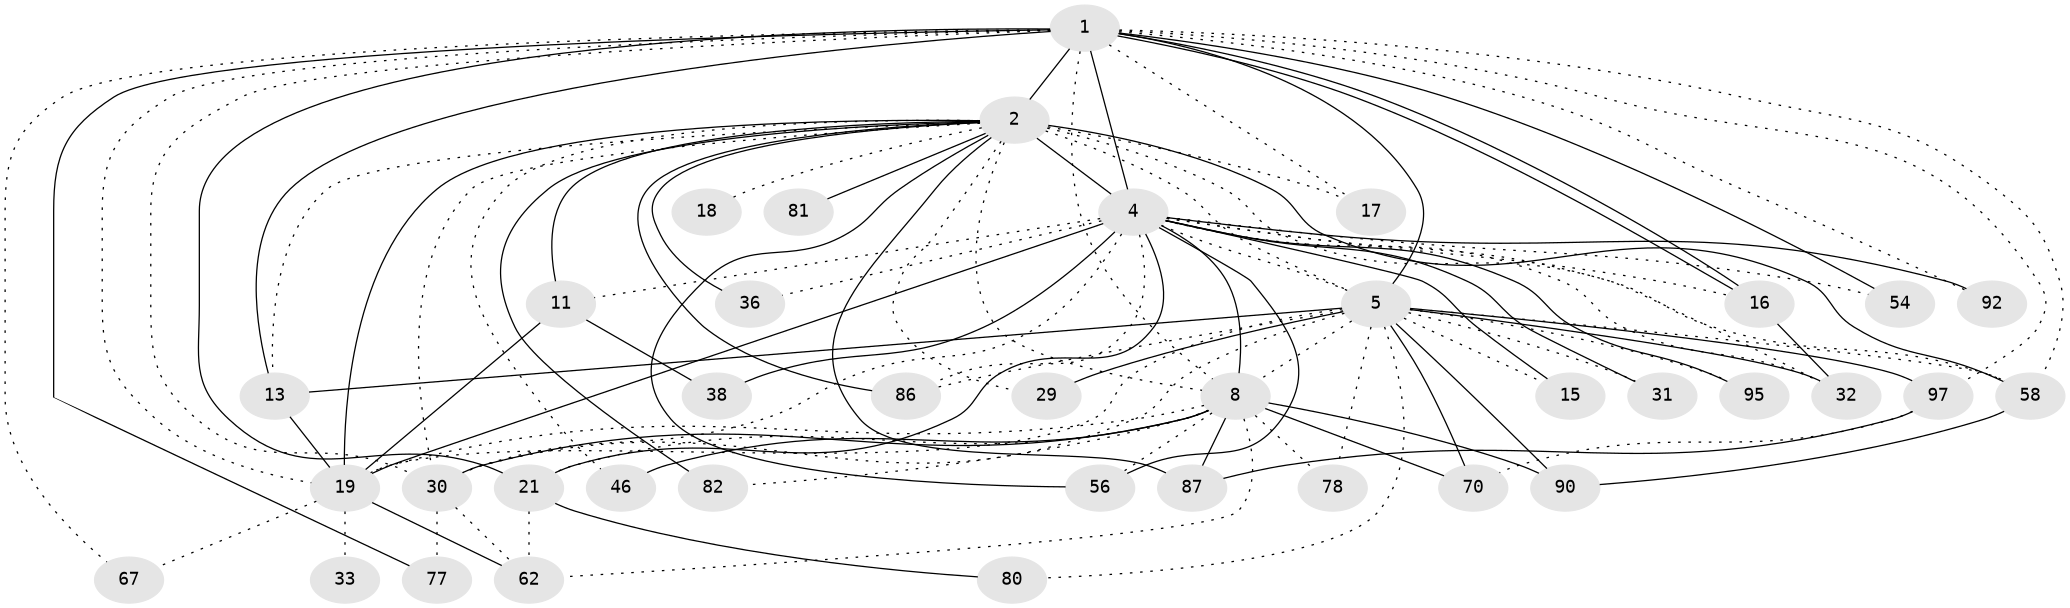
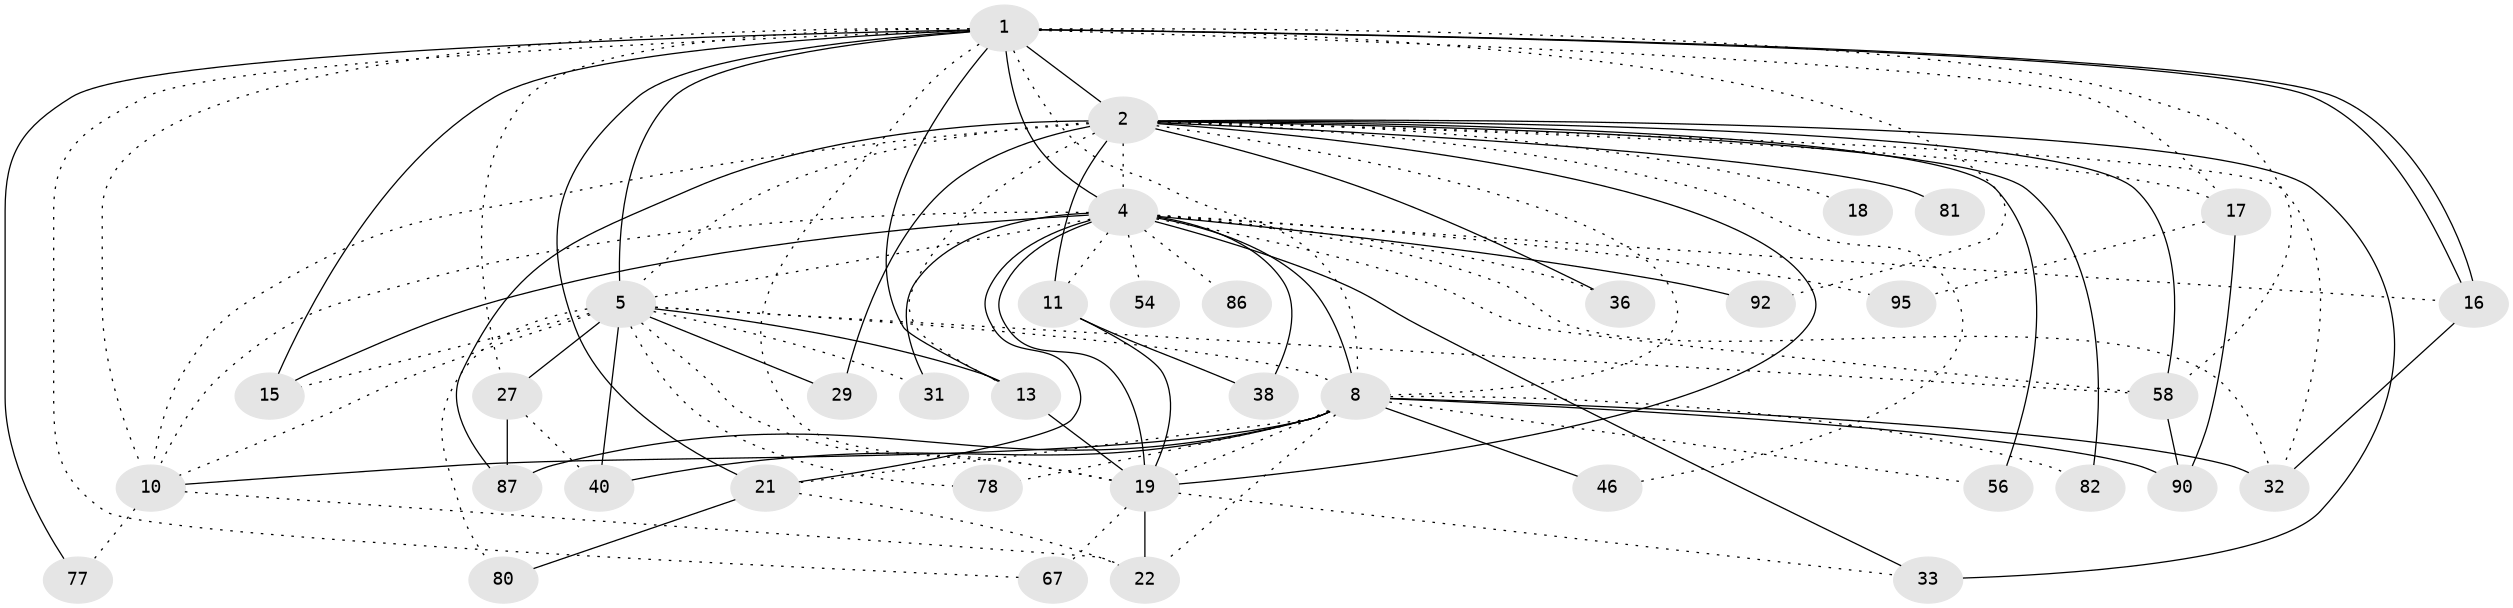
edge "1" -- "54": now "1" -- "15"
edge "2" -- "4": style solid -> dotted
edge "2" -- "86": now "2" -- "33"
edge "2" -- "29": style dotted -> solid
edge "4" -- "95": style solid -> dotted
edge "5" -- "95": now "17" -- "95"
edge "5" -- "32": now "8" -- "32"
edge "5" -- "86": removed
edge "4" -- "56": now "4" -- "33"
edge "5" -- "90": now "17" -- "90"
node "97": label "97" -> "27"
node "30": label "30" -> "10"
node "70": label "70" -> "40"
node "62": label "62" -> "22"
